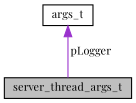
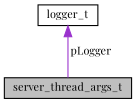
node "args_t": label "args_t" -> "logger_t"
